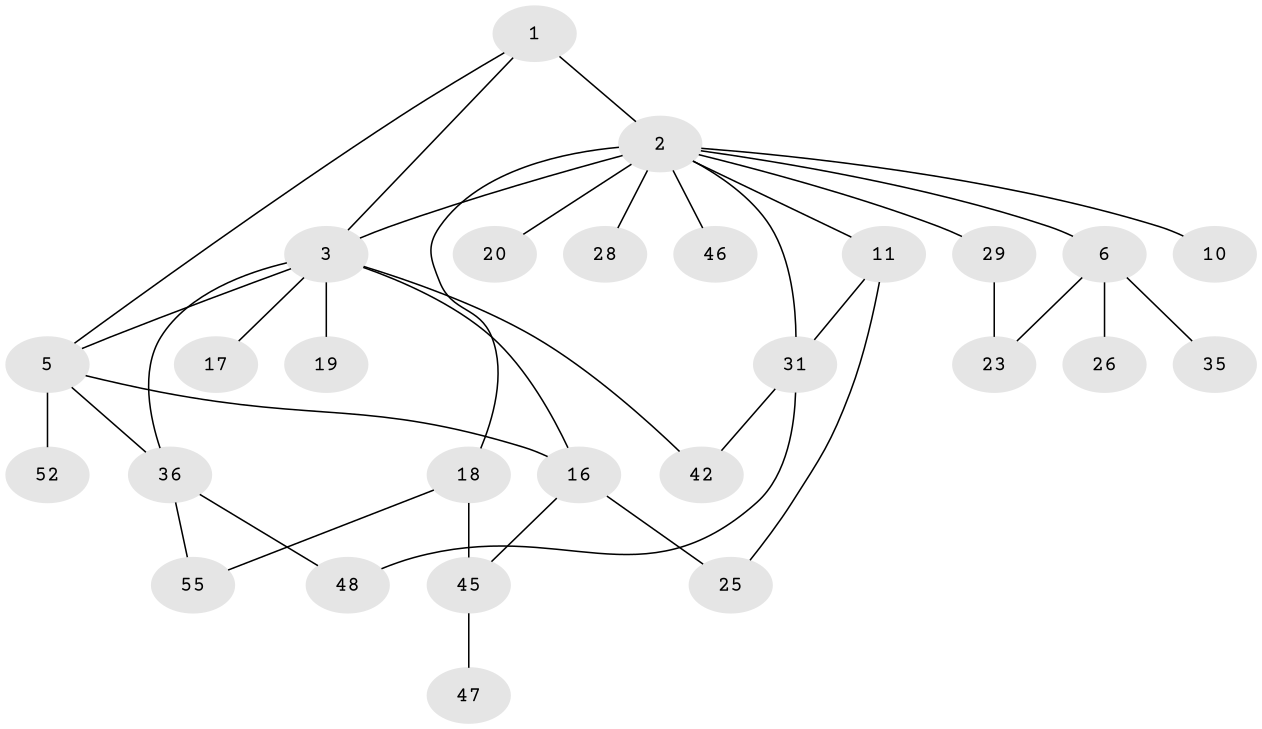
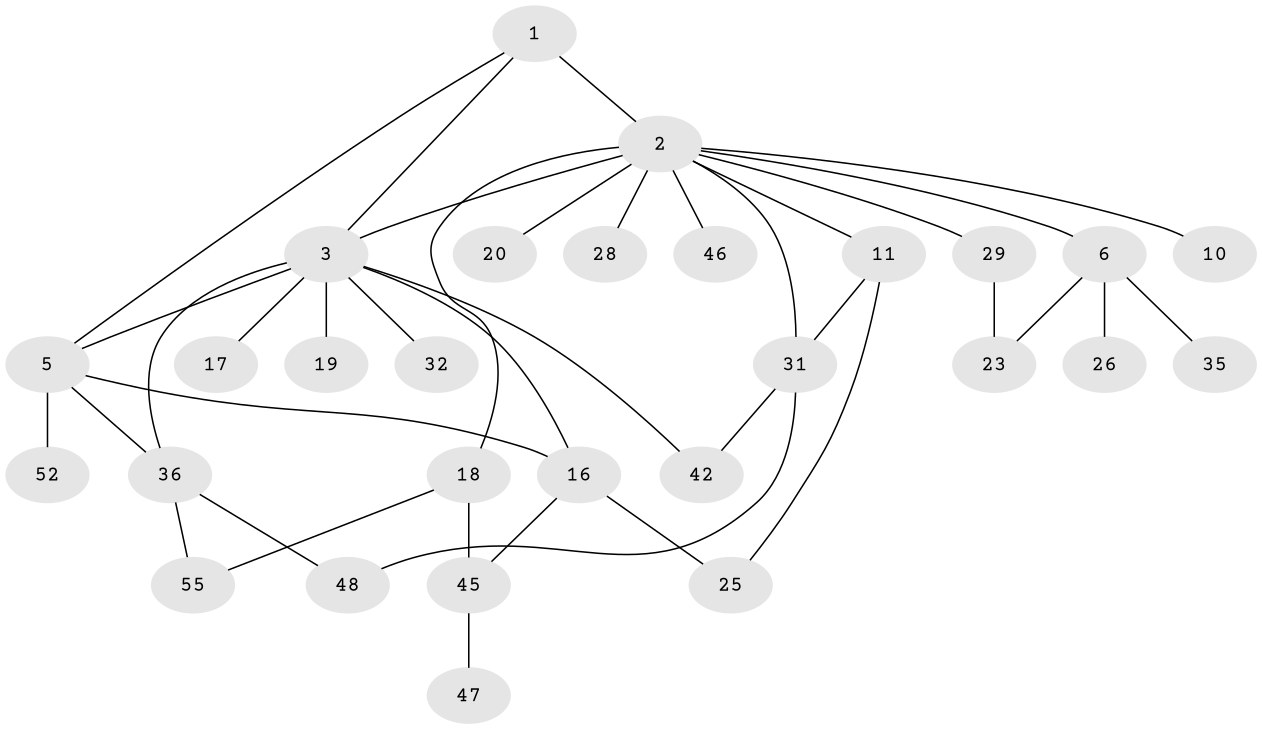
node "32": added
